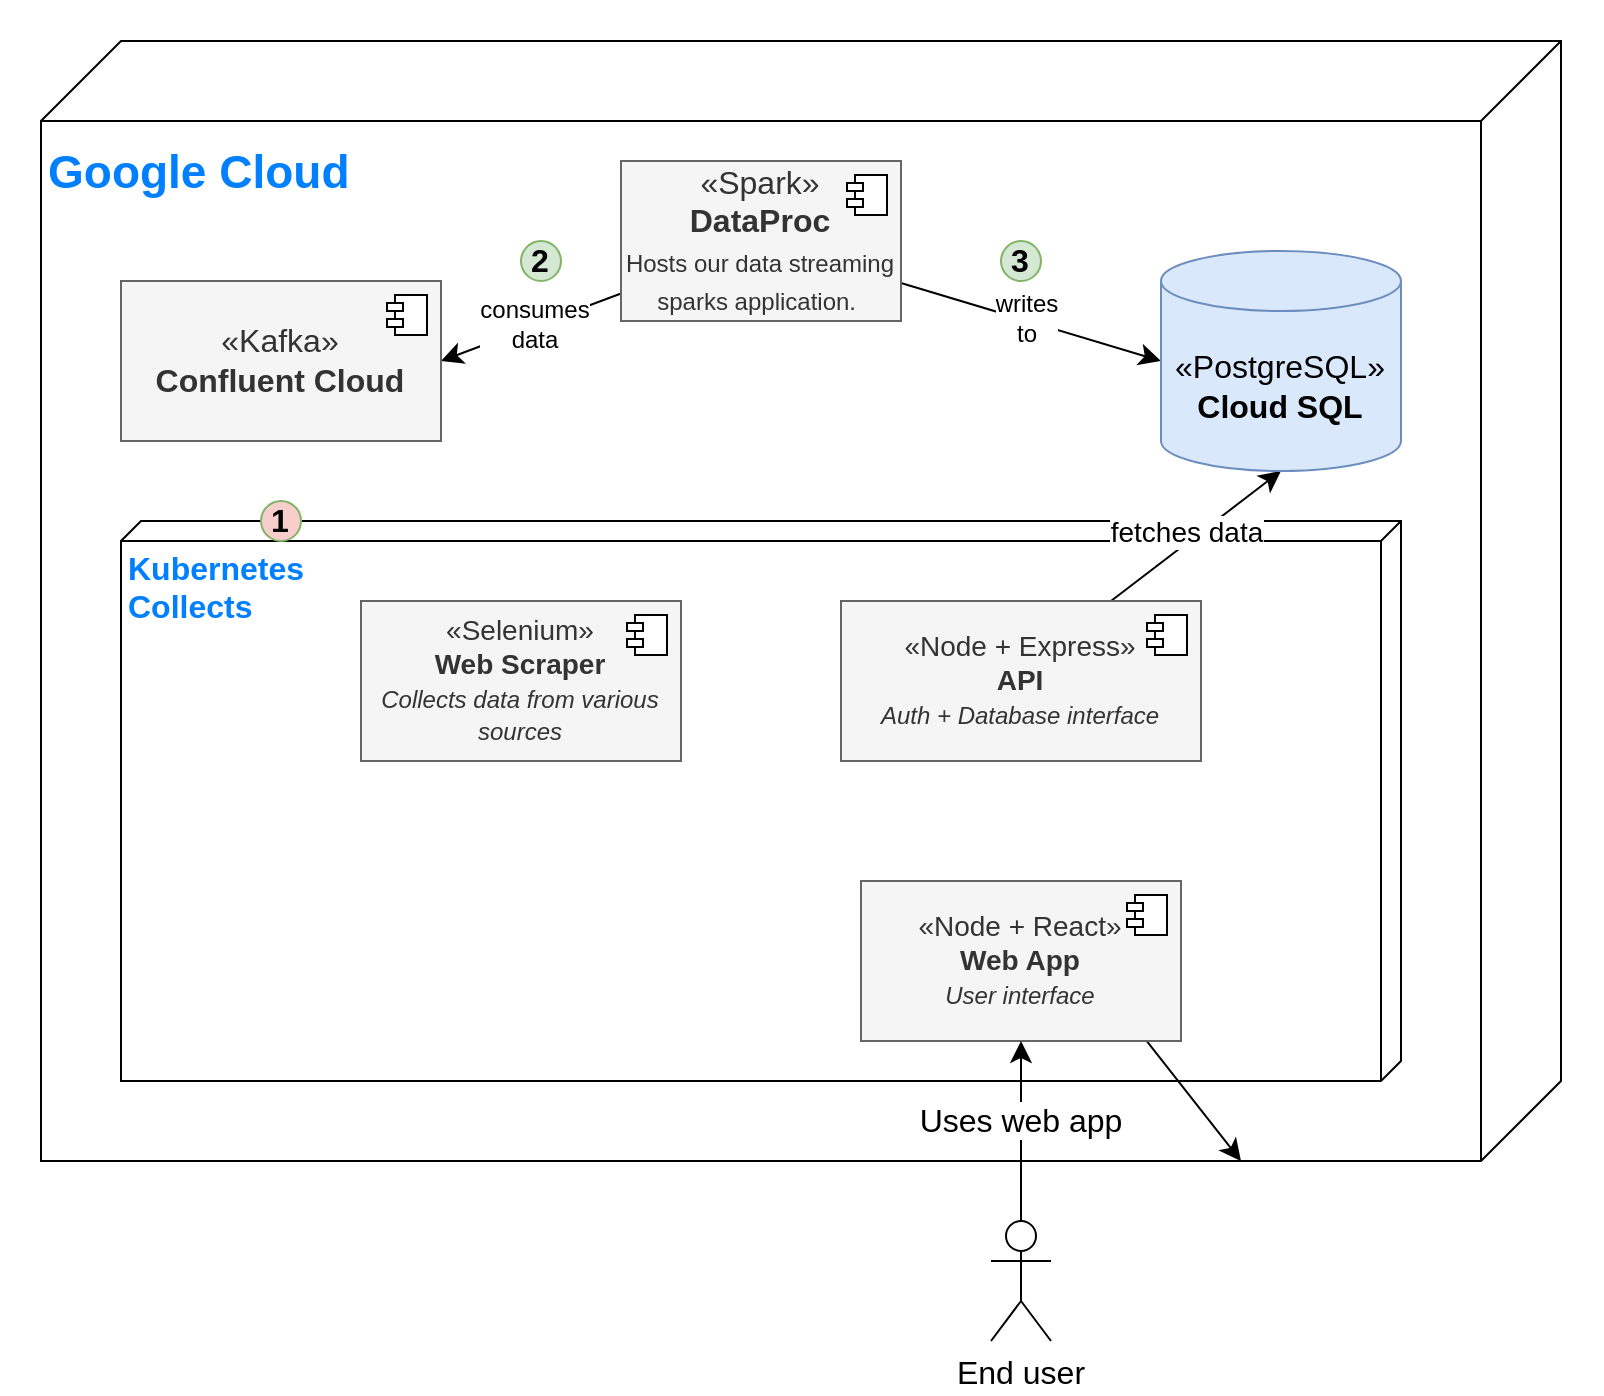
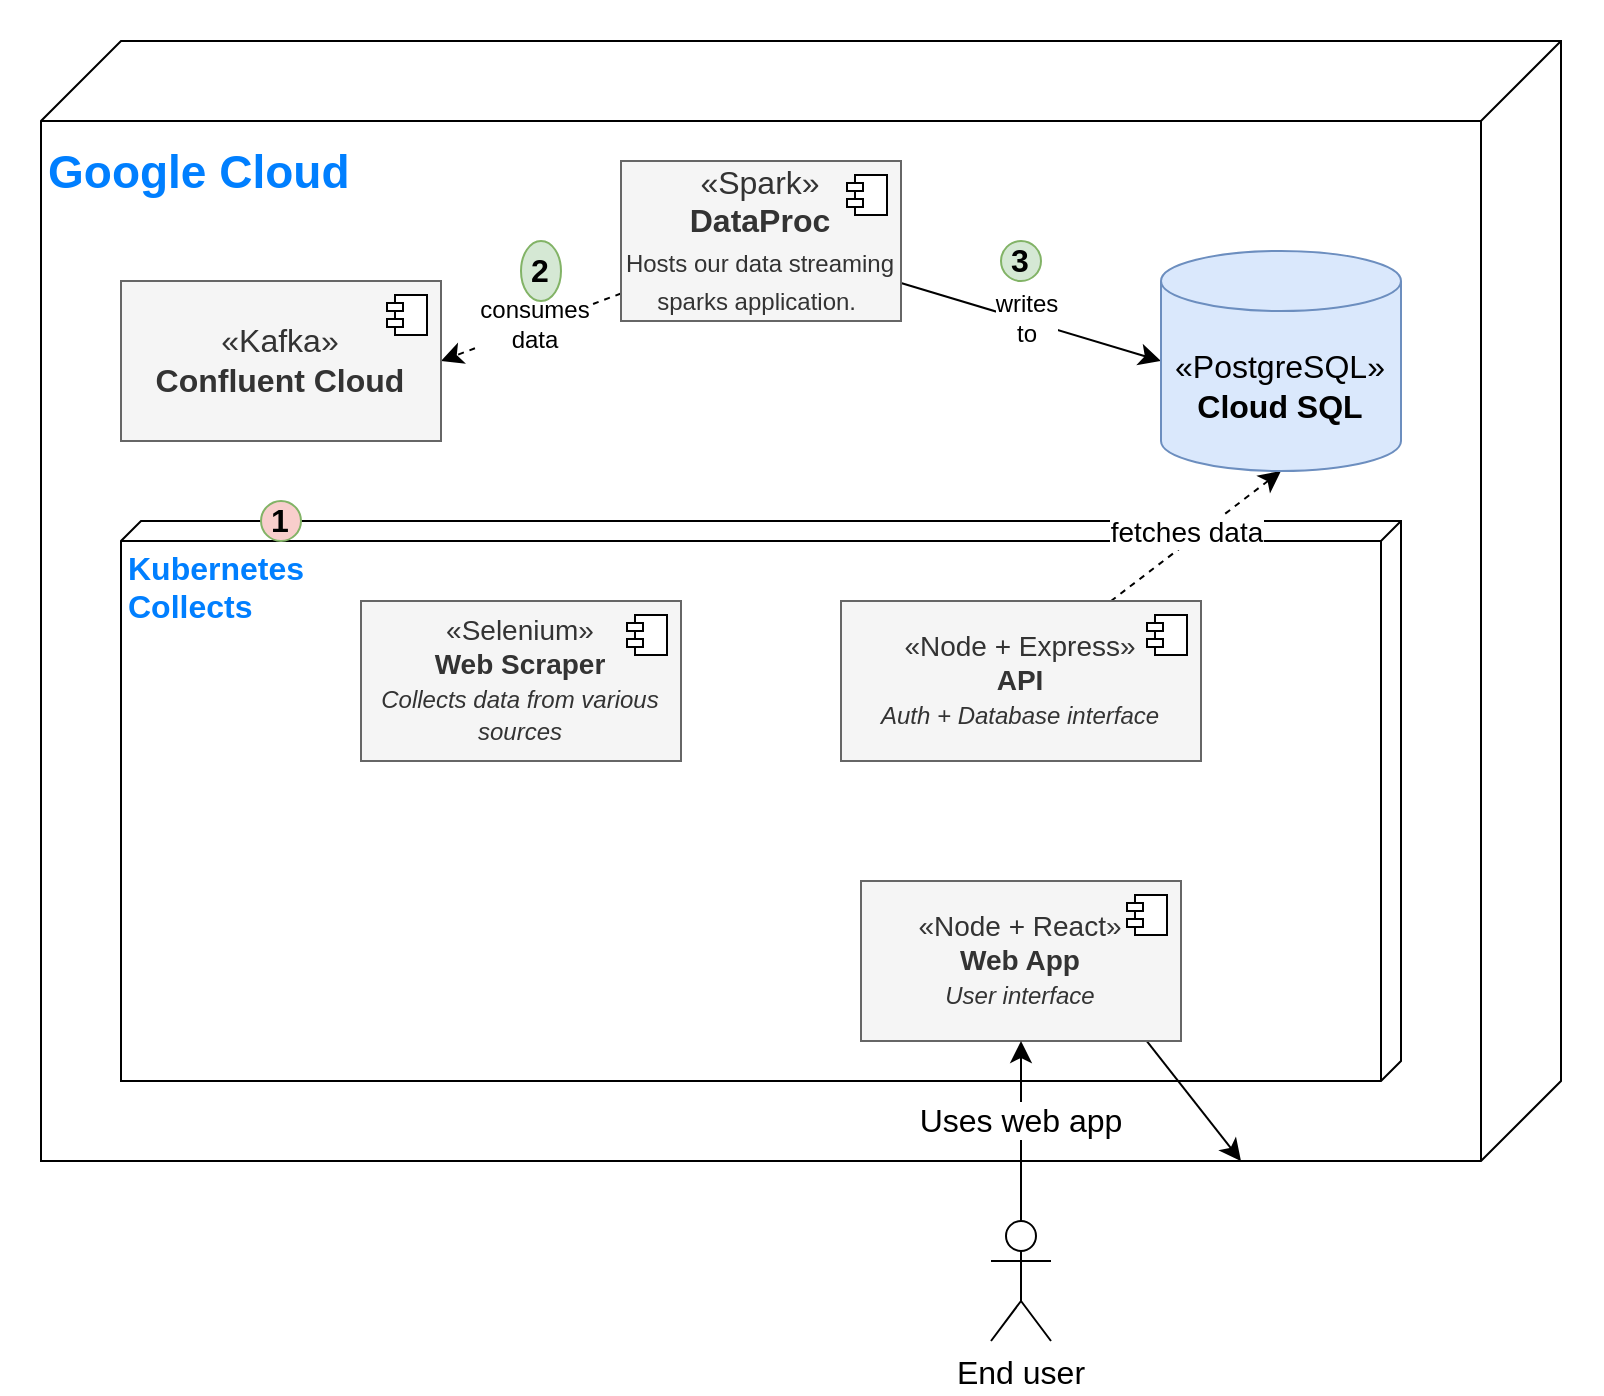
node "2": size 40x40 -> 40x60
edge "«Spark» DataProc Hosts our data streaming sparks application." -> "«Kafka» Confluent Cloud": style solid -> dashed
edge "«Node + Express»APIAuth + Database interface" -> "«PostgreSQL»Cloud SQL": style solid -> dashed
